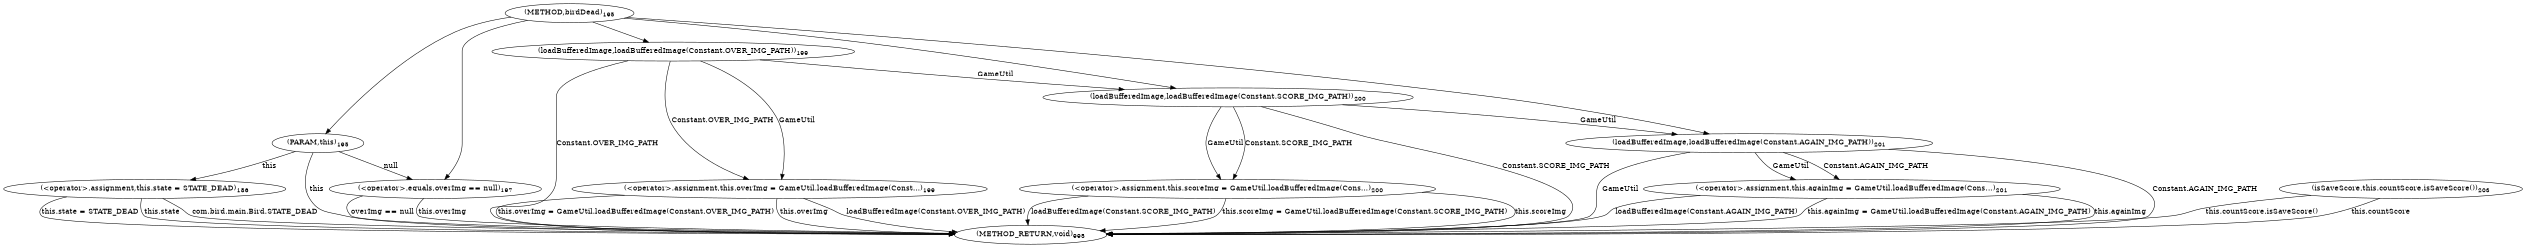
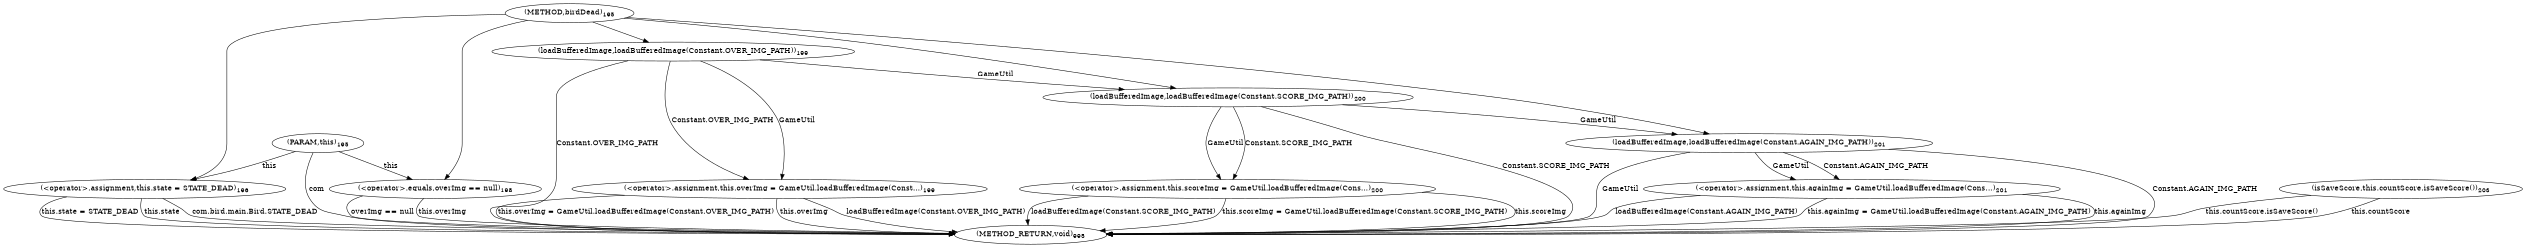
edge "(METHOD,birdDead)" -> "(PARAM,this)": now "(METHOD,birdDead)" -> "(<operator>.assignment,this.state = STATE_DEAD)"
edge "(PARAM,this)" -> "(<operator>.equals,overImg == null)": label "null" -> "this"
node "(<operator>.assignment,this.state = STATE_DEAD)": text "186" -> "196"
node "(<operator>.equals,overImg == null)": text "197" -> "198"
edge "(PARAM,this)" -> "(METHOD_RETURN,void)": label "this" -> "com"
